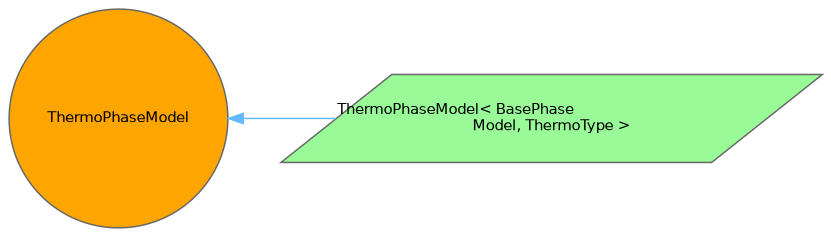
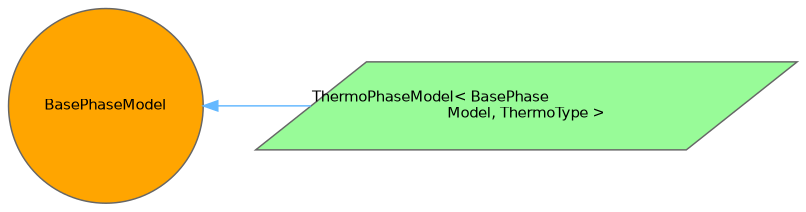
node "ThermoPhaseModel": label "ThermoPhaseModel" -> "BasePhaseModel"
